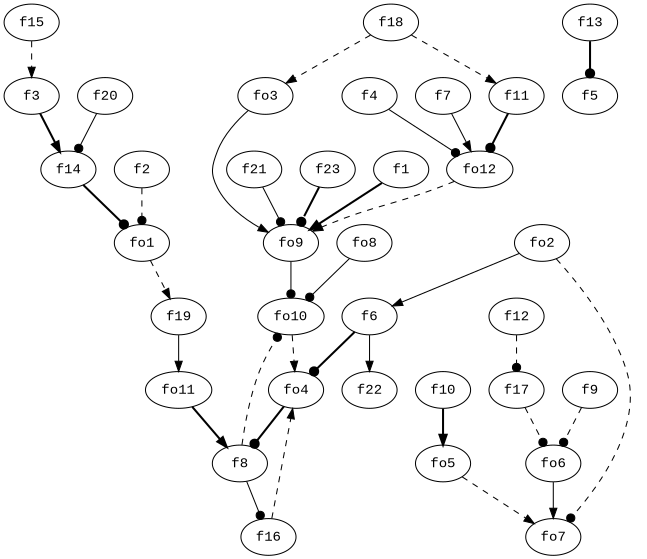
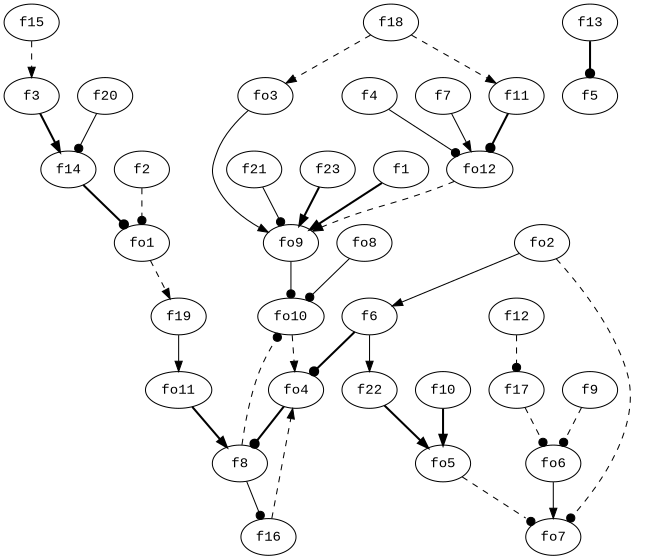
edge "f23" -> "fo9": arrowhead dot -> normal
edge "f22" -> "fo5": added
edge "fo5" -> "fo7": arrowhead normal -> dot
